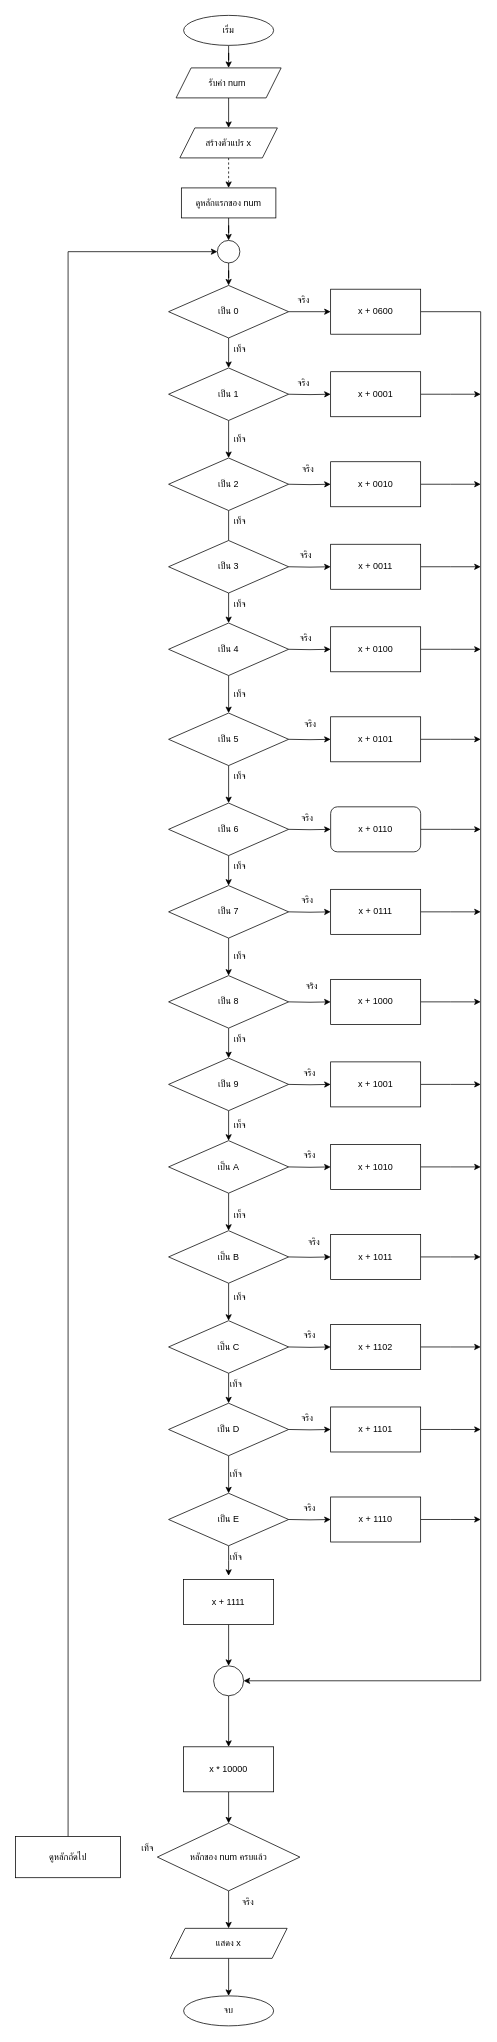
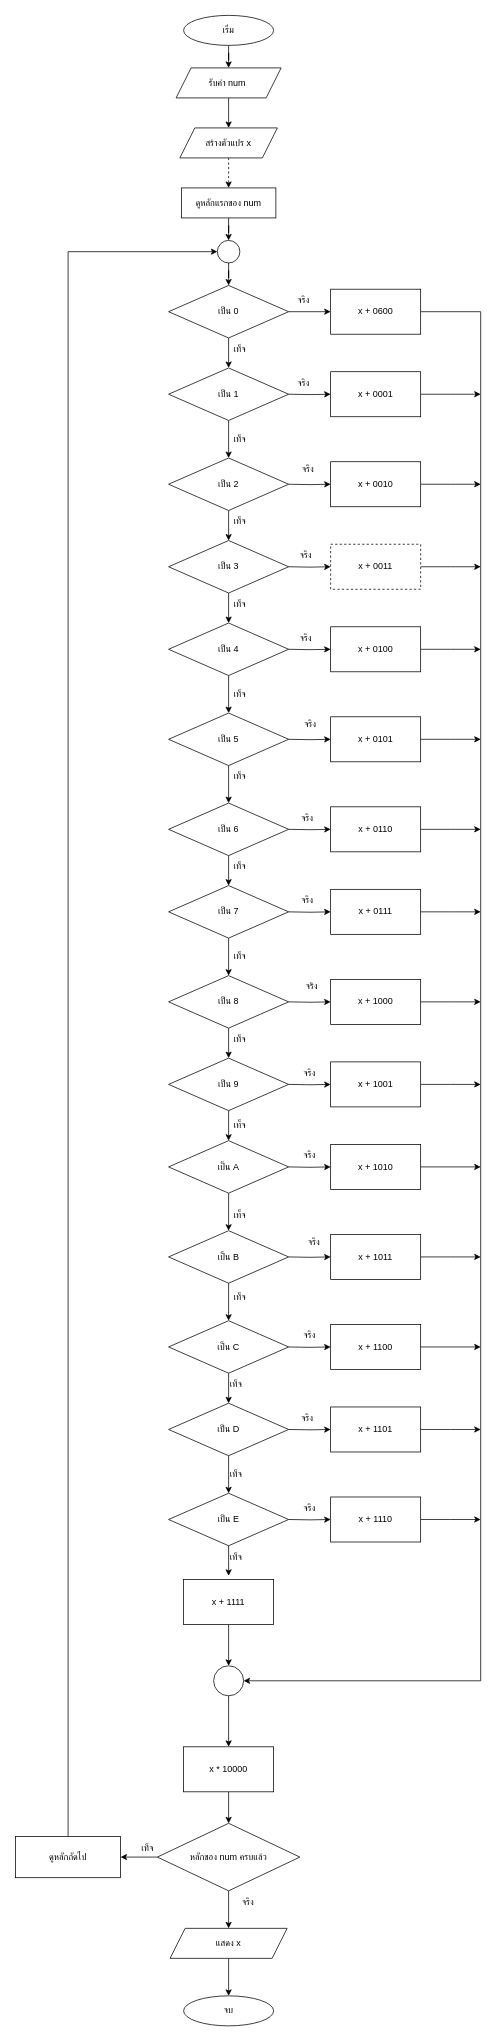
edge "เป็น 2" -- "เป็น 3": arrowhead none -> classic
node "x + 0011": style solid -> dashed
node "x + 0110": shape rounded rectangle -> rectangle
node "x + 1102": label "x + 1102" -> "x + 1100"
edge "หลักของ num ครบแล้ว" -> "ดูหลักถัดไป": added
